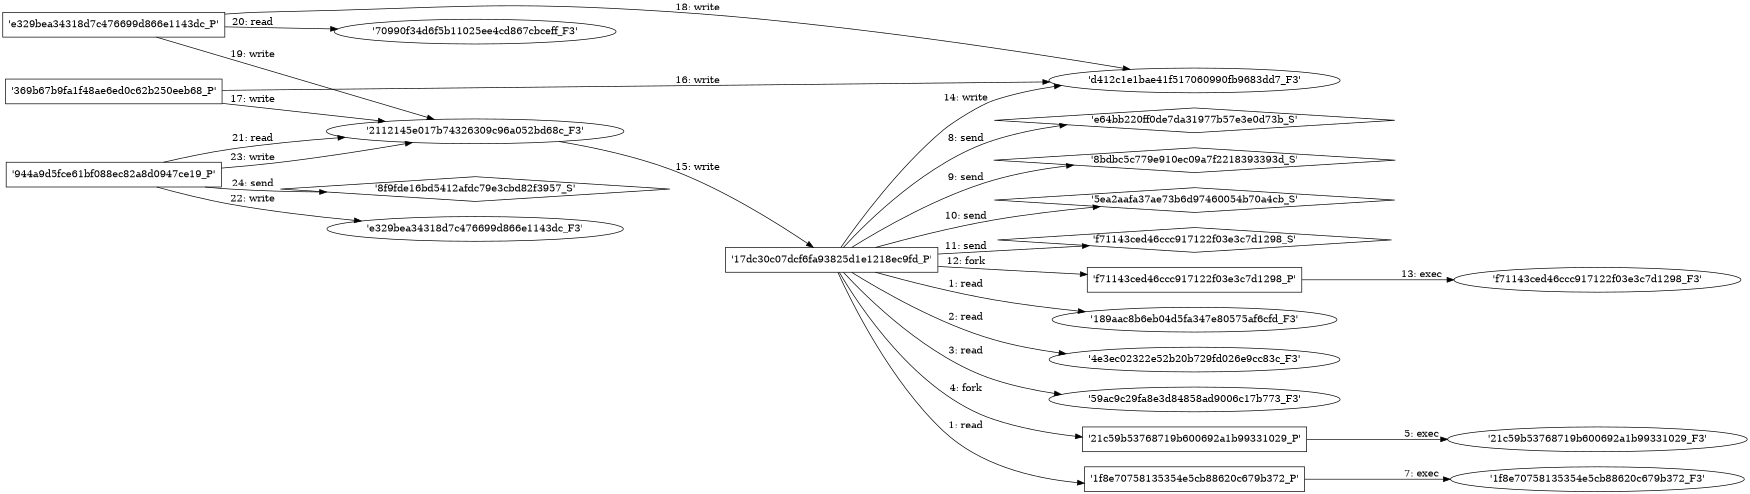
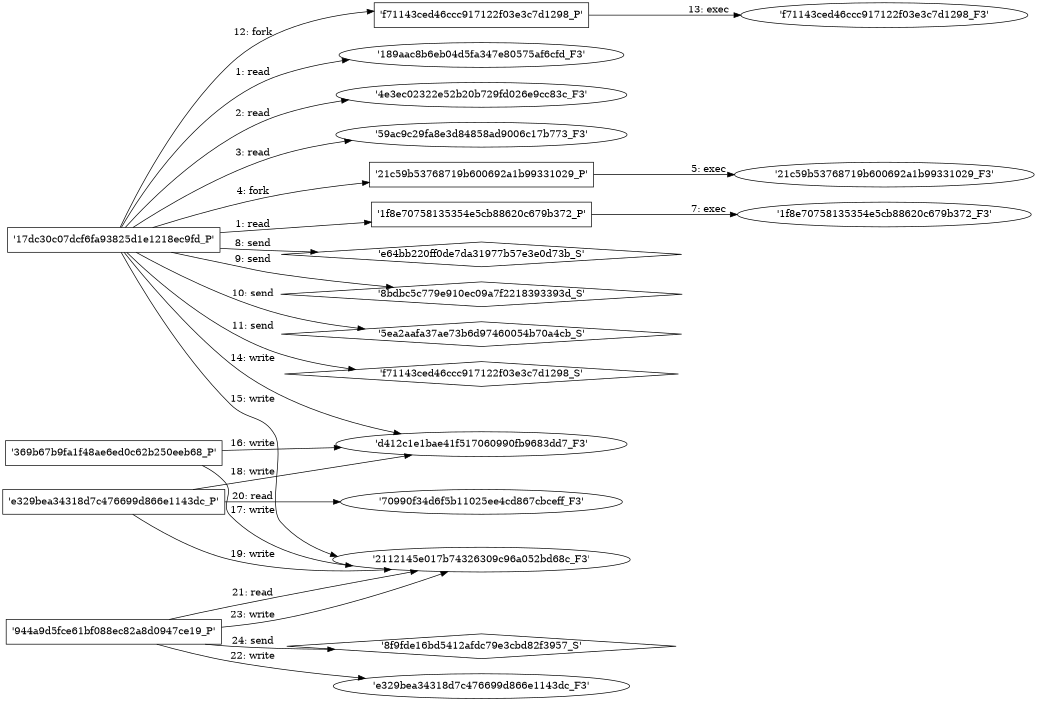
edge "'2112145e017b74326309c96a052bd68c_F3'" -> "'17dc30c07dcf6fa93825d1e1218ec9fd_P'": reversed
